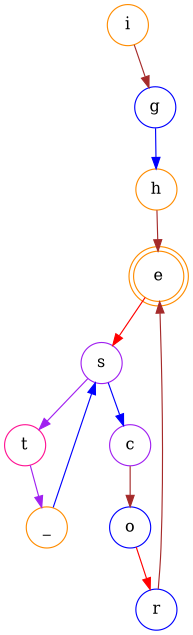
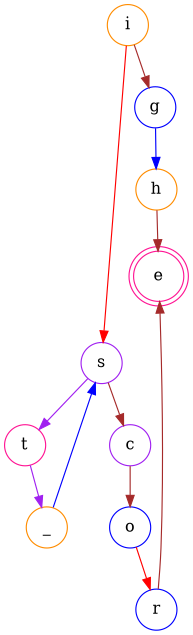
node "e": color darkorange -> deeppink
edge "e" -> "s": now "i" -> "s"
edge "s" -> "c": color blue -> brown
